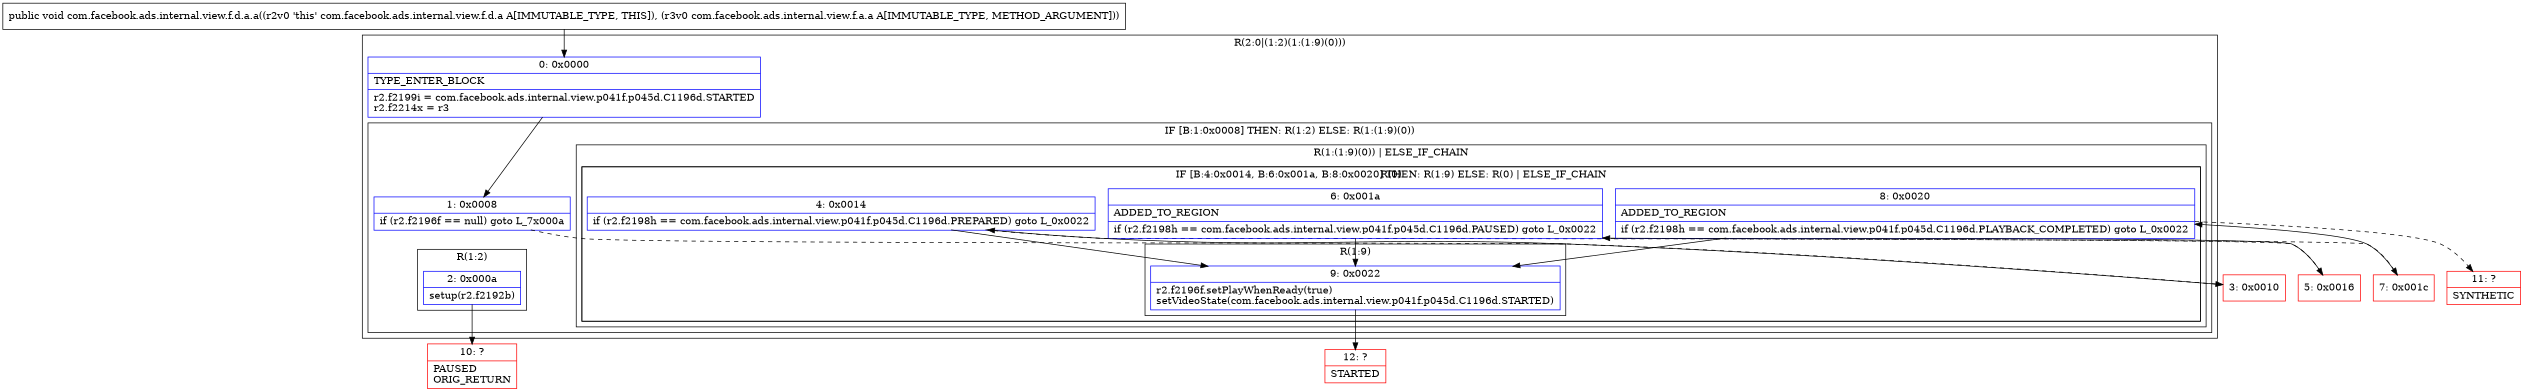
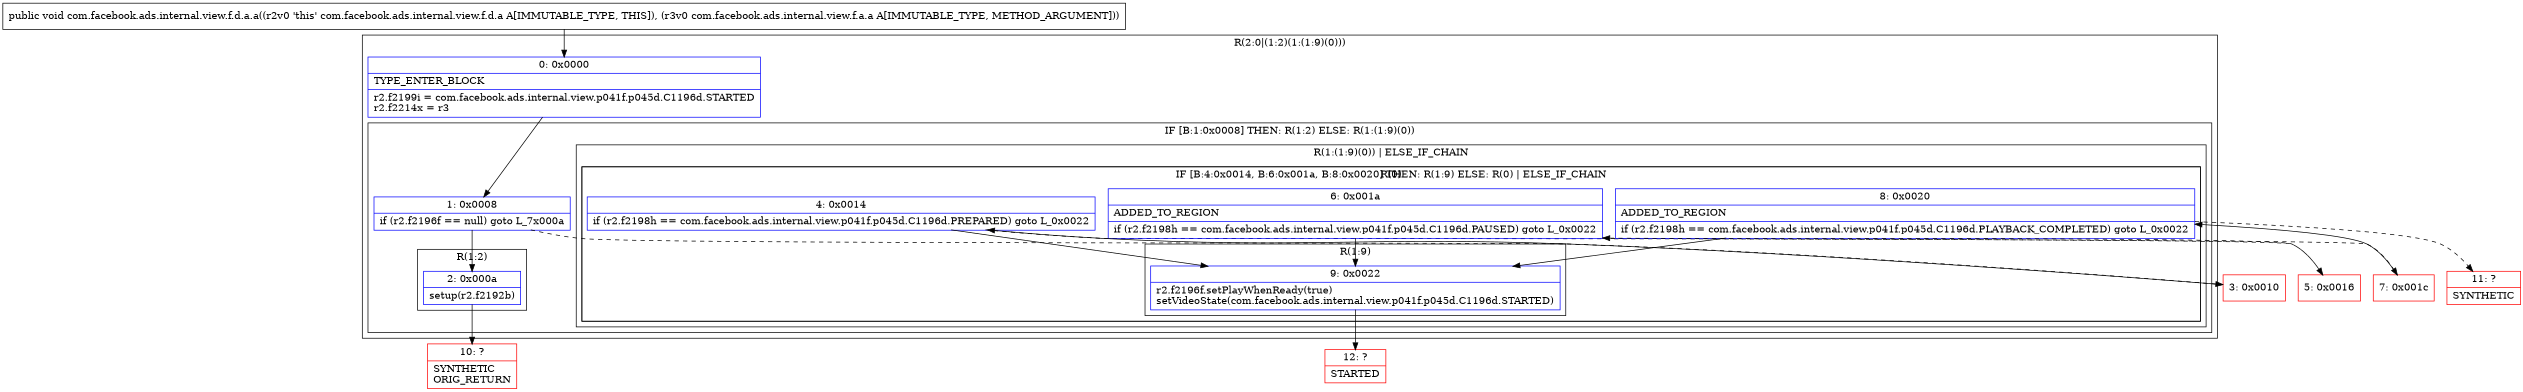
edge "5: 0x0016" -> "6: 0x001a": style solid -> dashed
edge "1: 0x0008" -> "2: 0x000a": added
node "10: ?": text "PAUSED" -> "SYNTHETIC"
